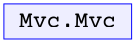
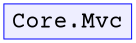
node "Mvc.Mvc": label "Mvc.Mvc" -> "Core.Mvc"
